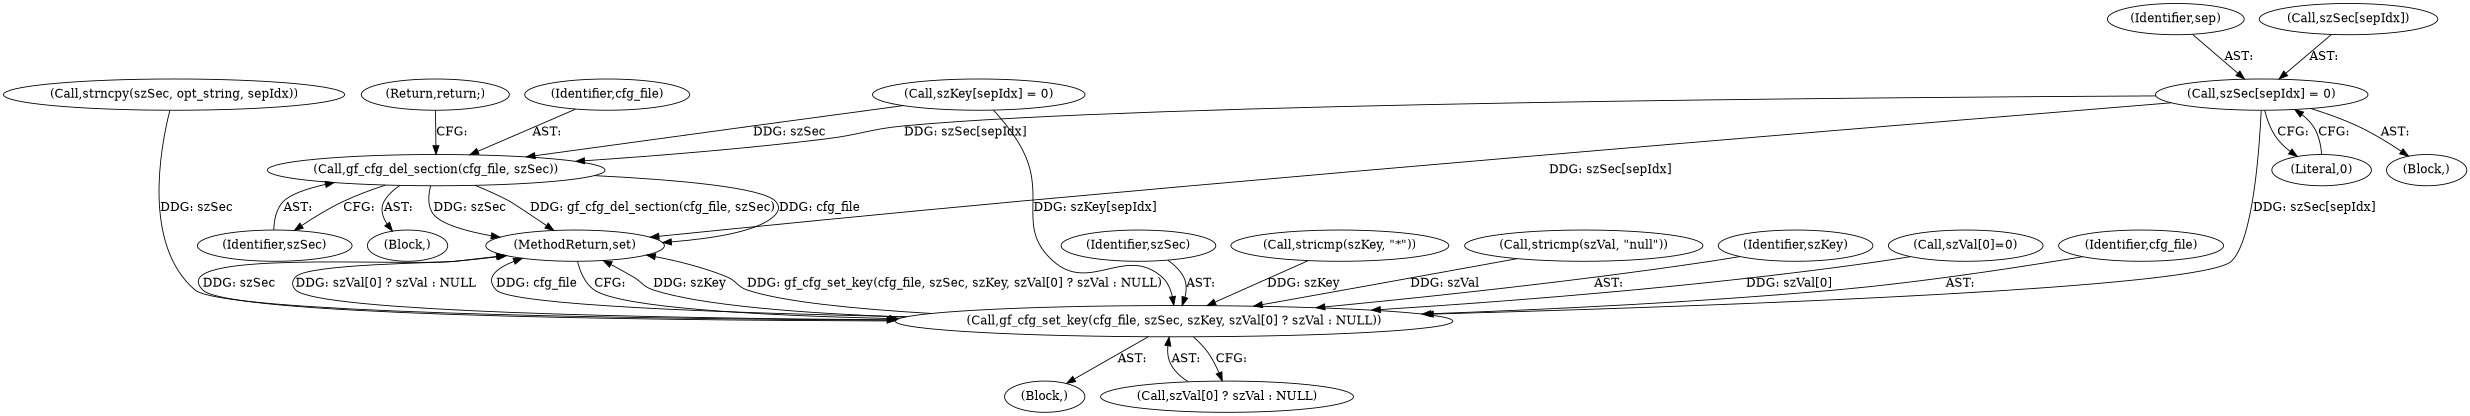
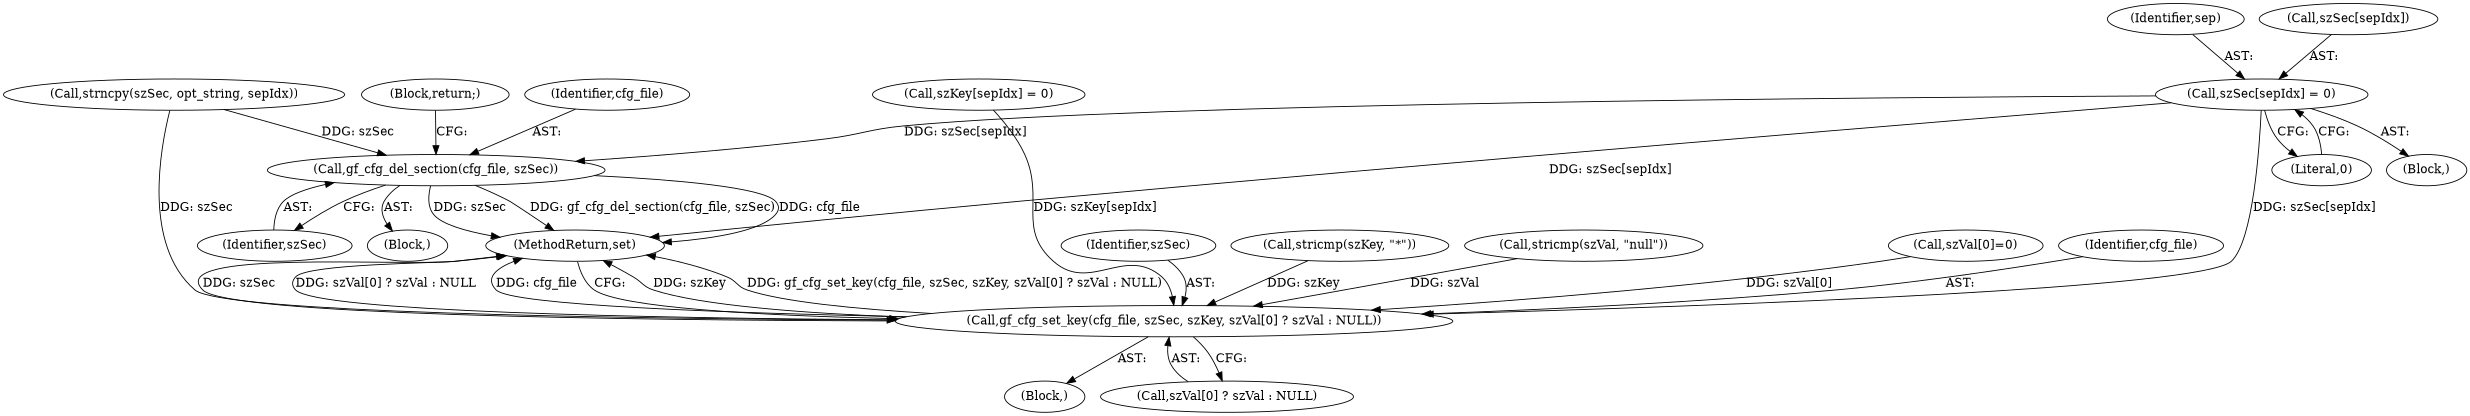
node "(Return,return;)": label "(Return,return;)" -> "(Block,return;)"
edge "(Call,szKey[sepIdx] = 0)" -> "(Call,gf_cfg_del_section(cfg_file, szSec))": now "(Call,strncpy(szSec, opt_string, sepIdx))" -> "(Call,gf_cfg_del_section(cfg_file, szSec))"
node "(Identifier,szKey)": removed
